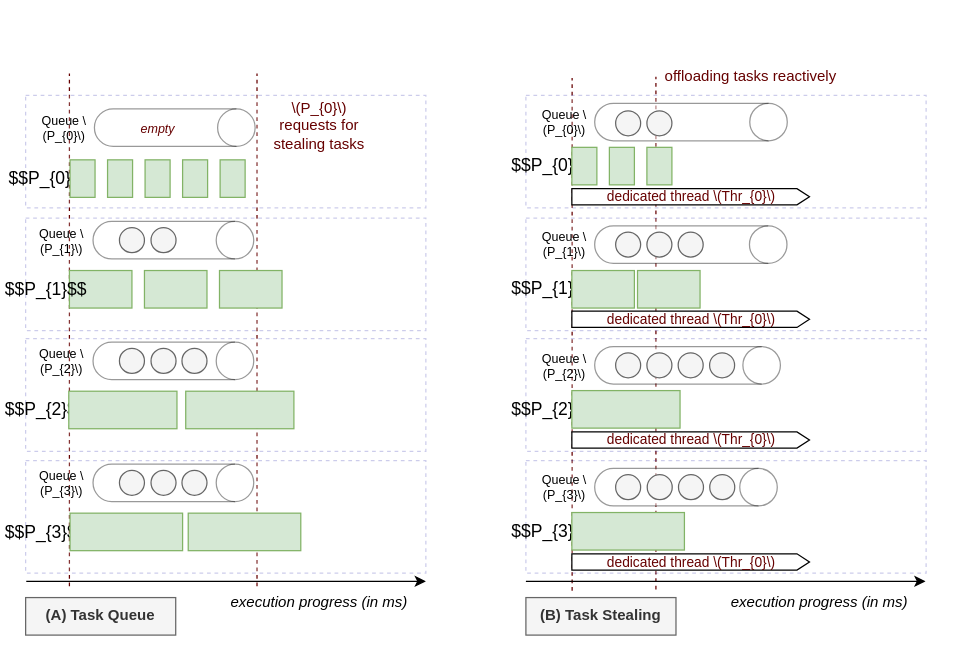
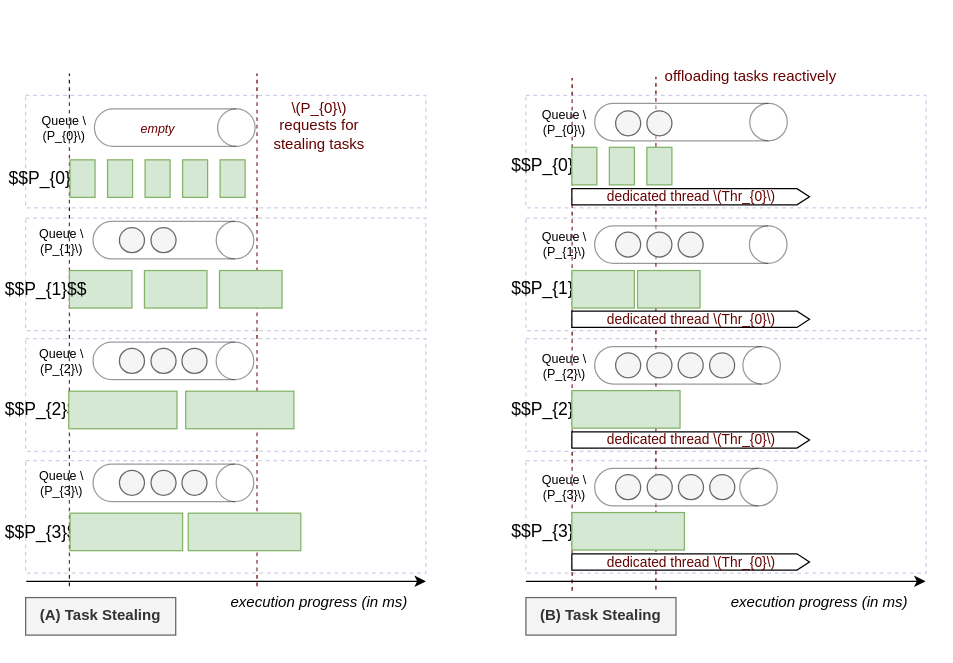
node "(A) Task Queue": label "(A) Task Queue" -> "(A) Task Stealing"
